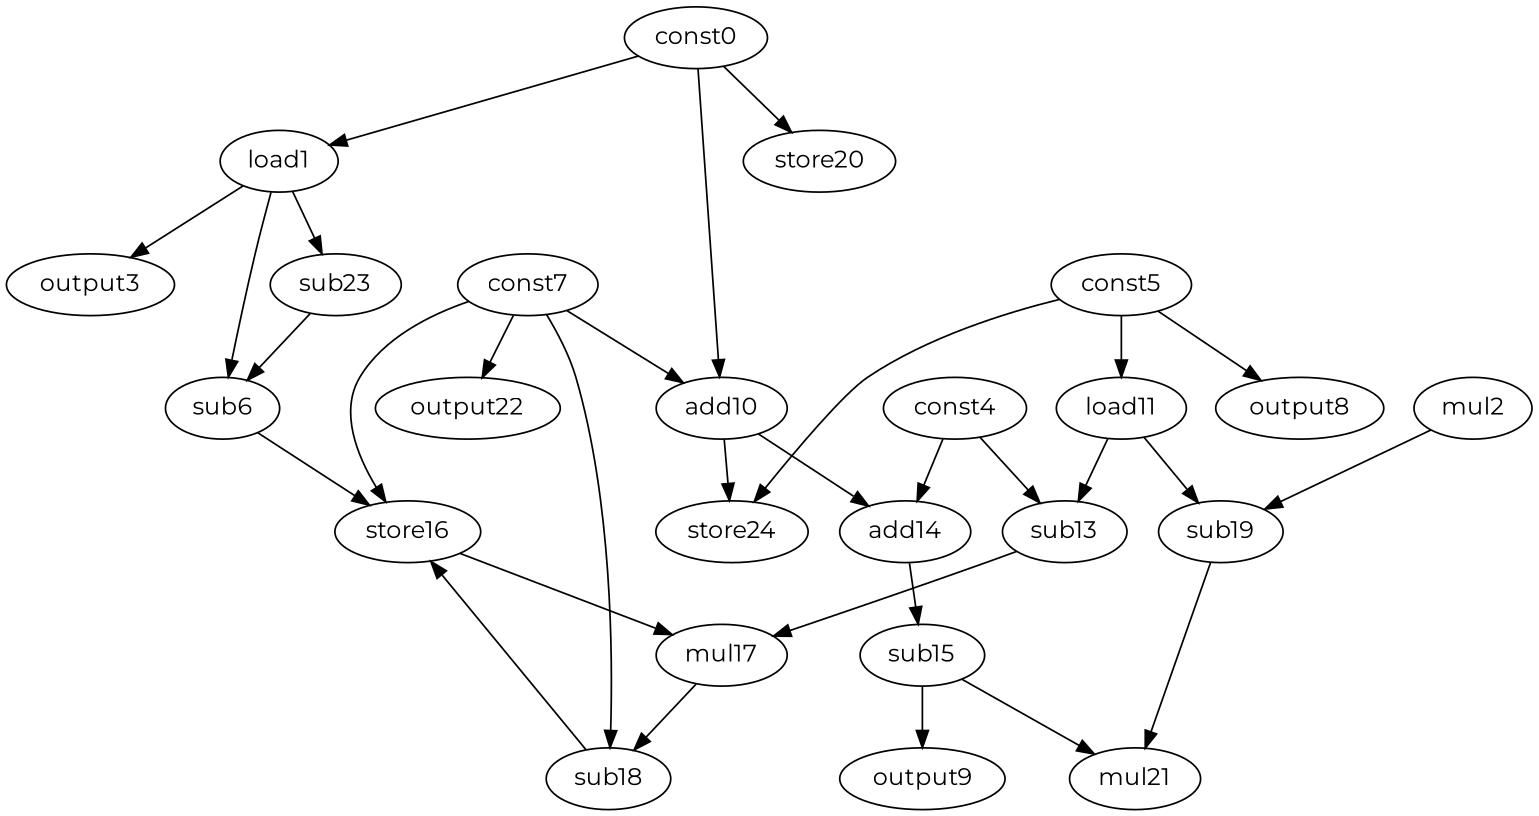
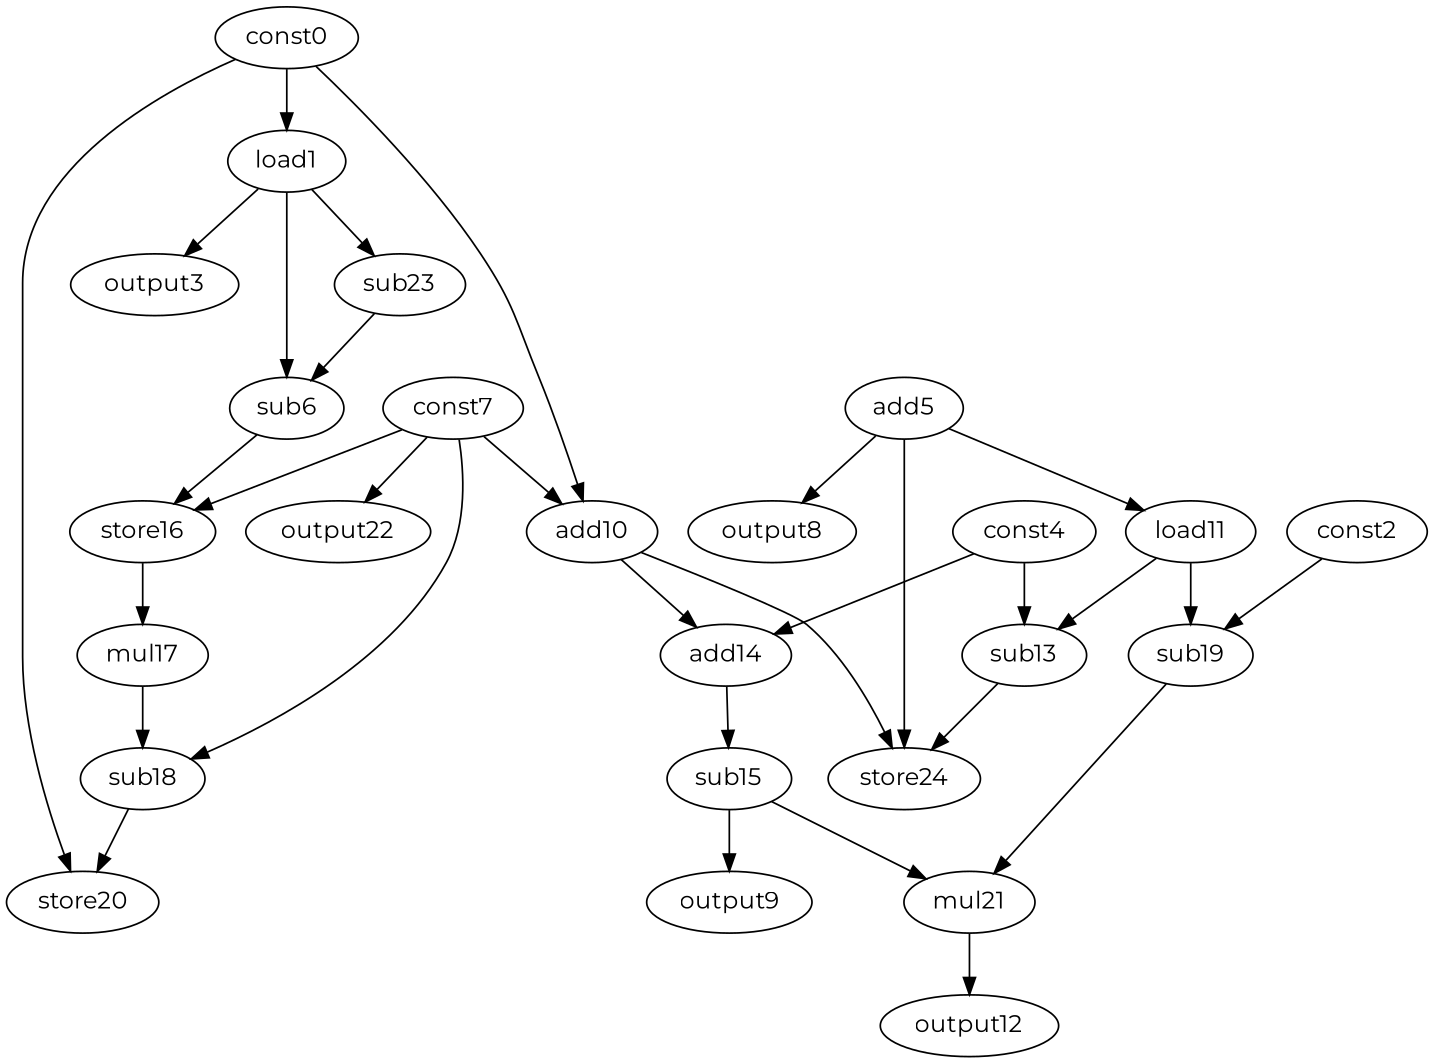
node "const5": label "const5" -> "add5"
node "mul2": label "mul2" -> "const2"
edge "sub13" -> "mul17": now "sub13" -> "store24"
edge "sub18" -> "store16": now "sub18" -> "store20"
node "output12": added
